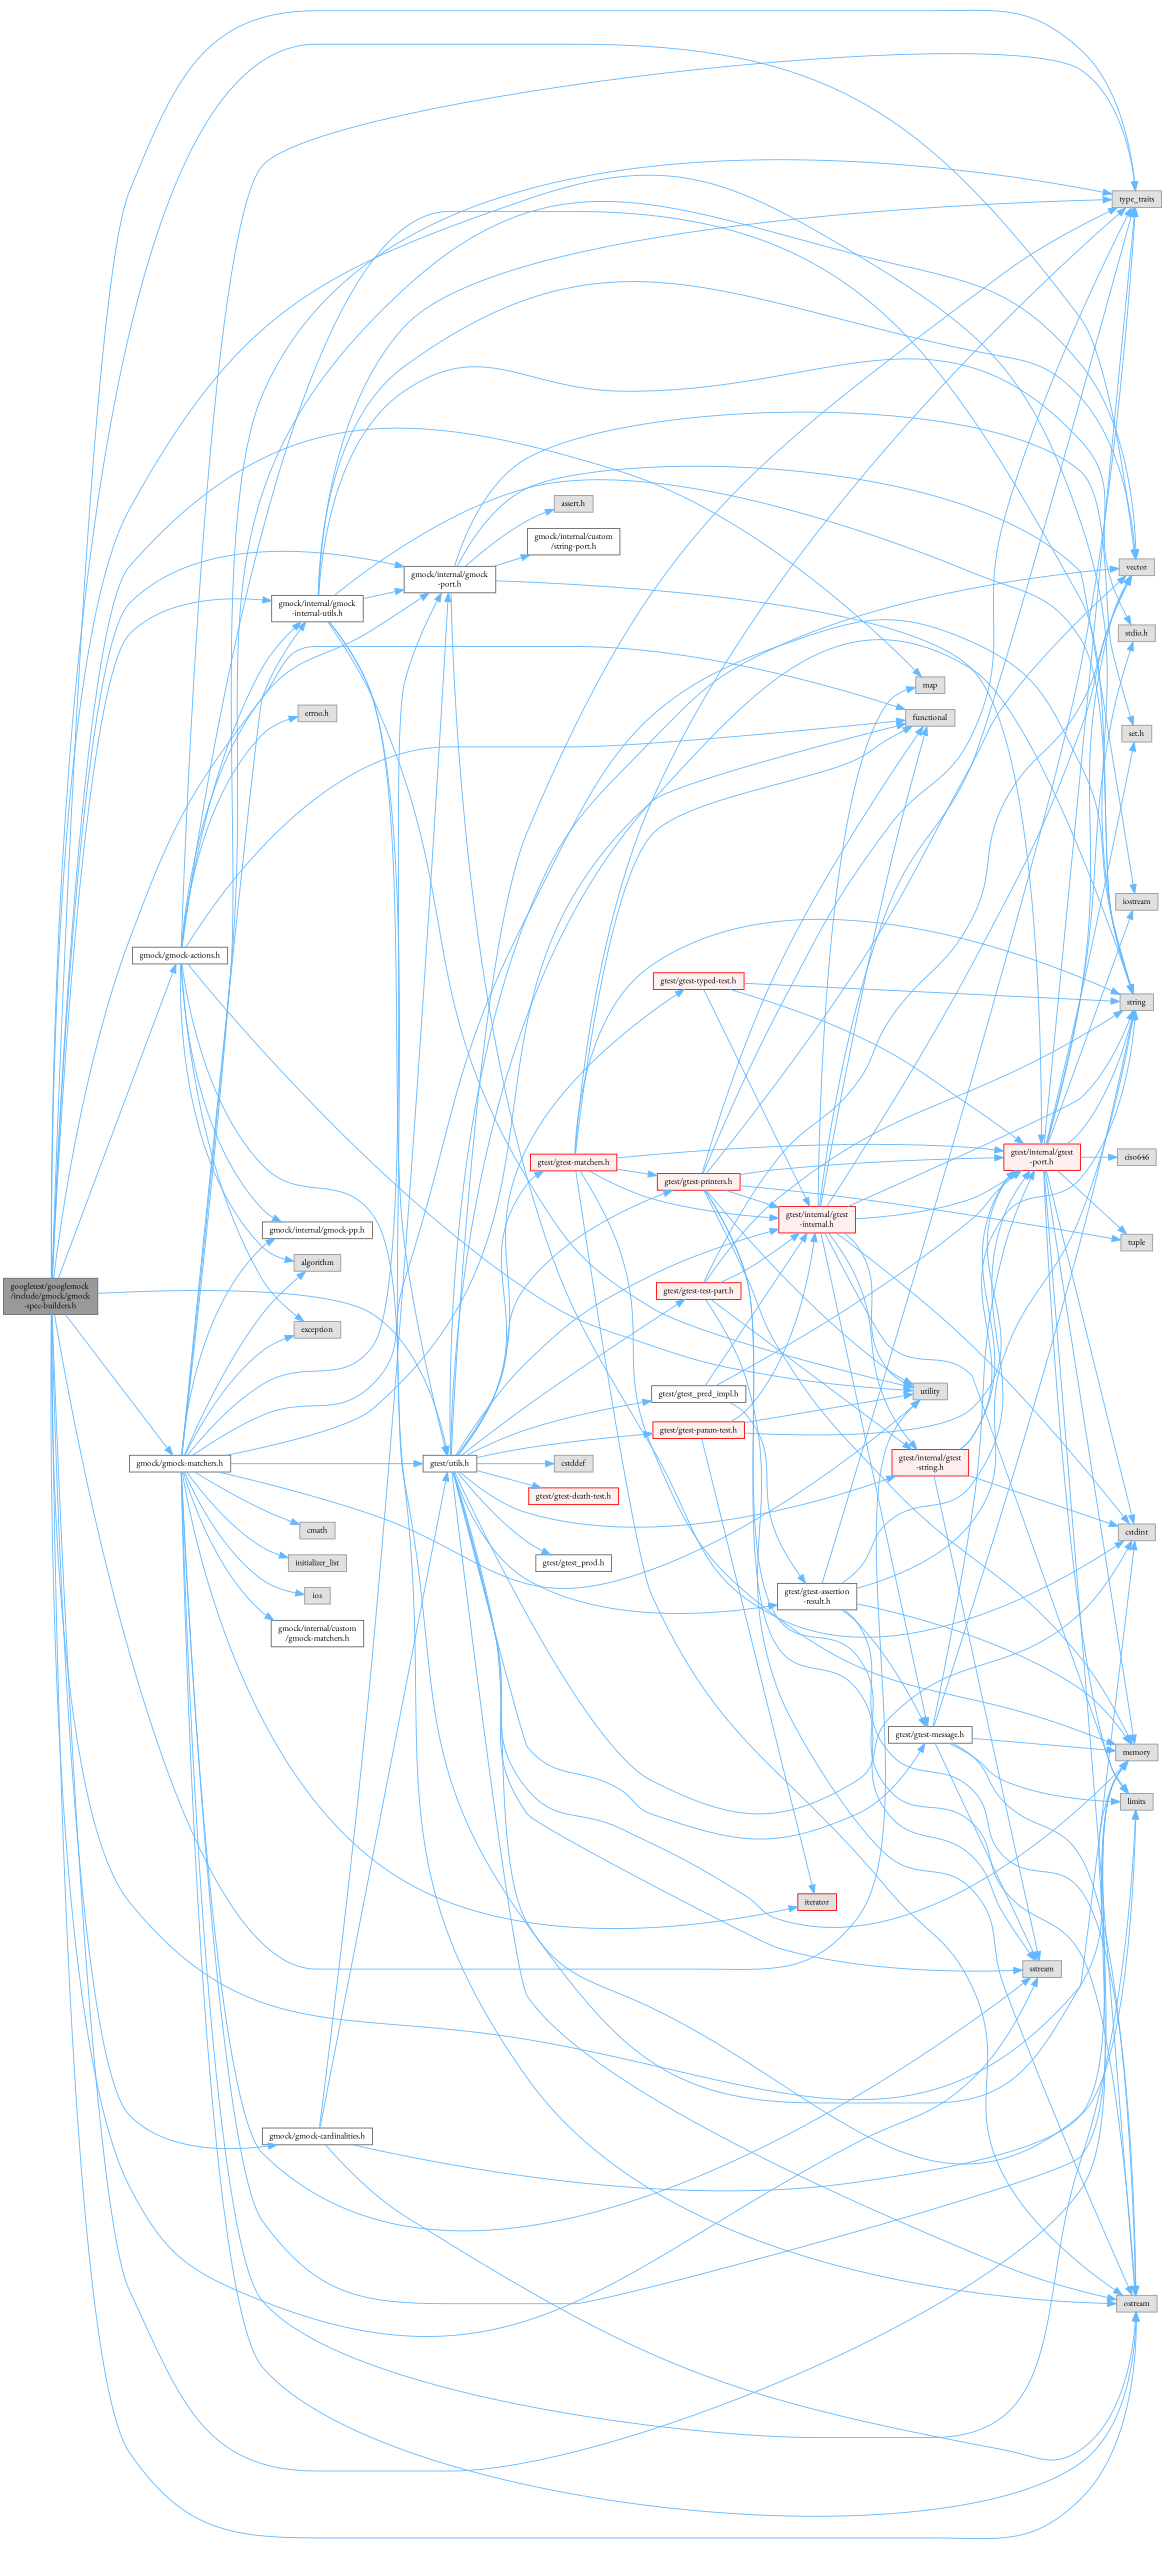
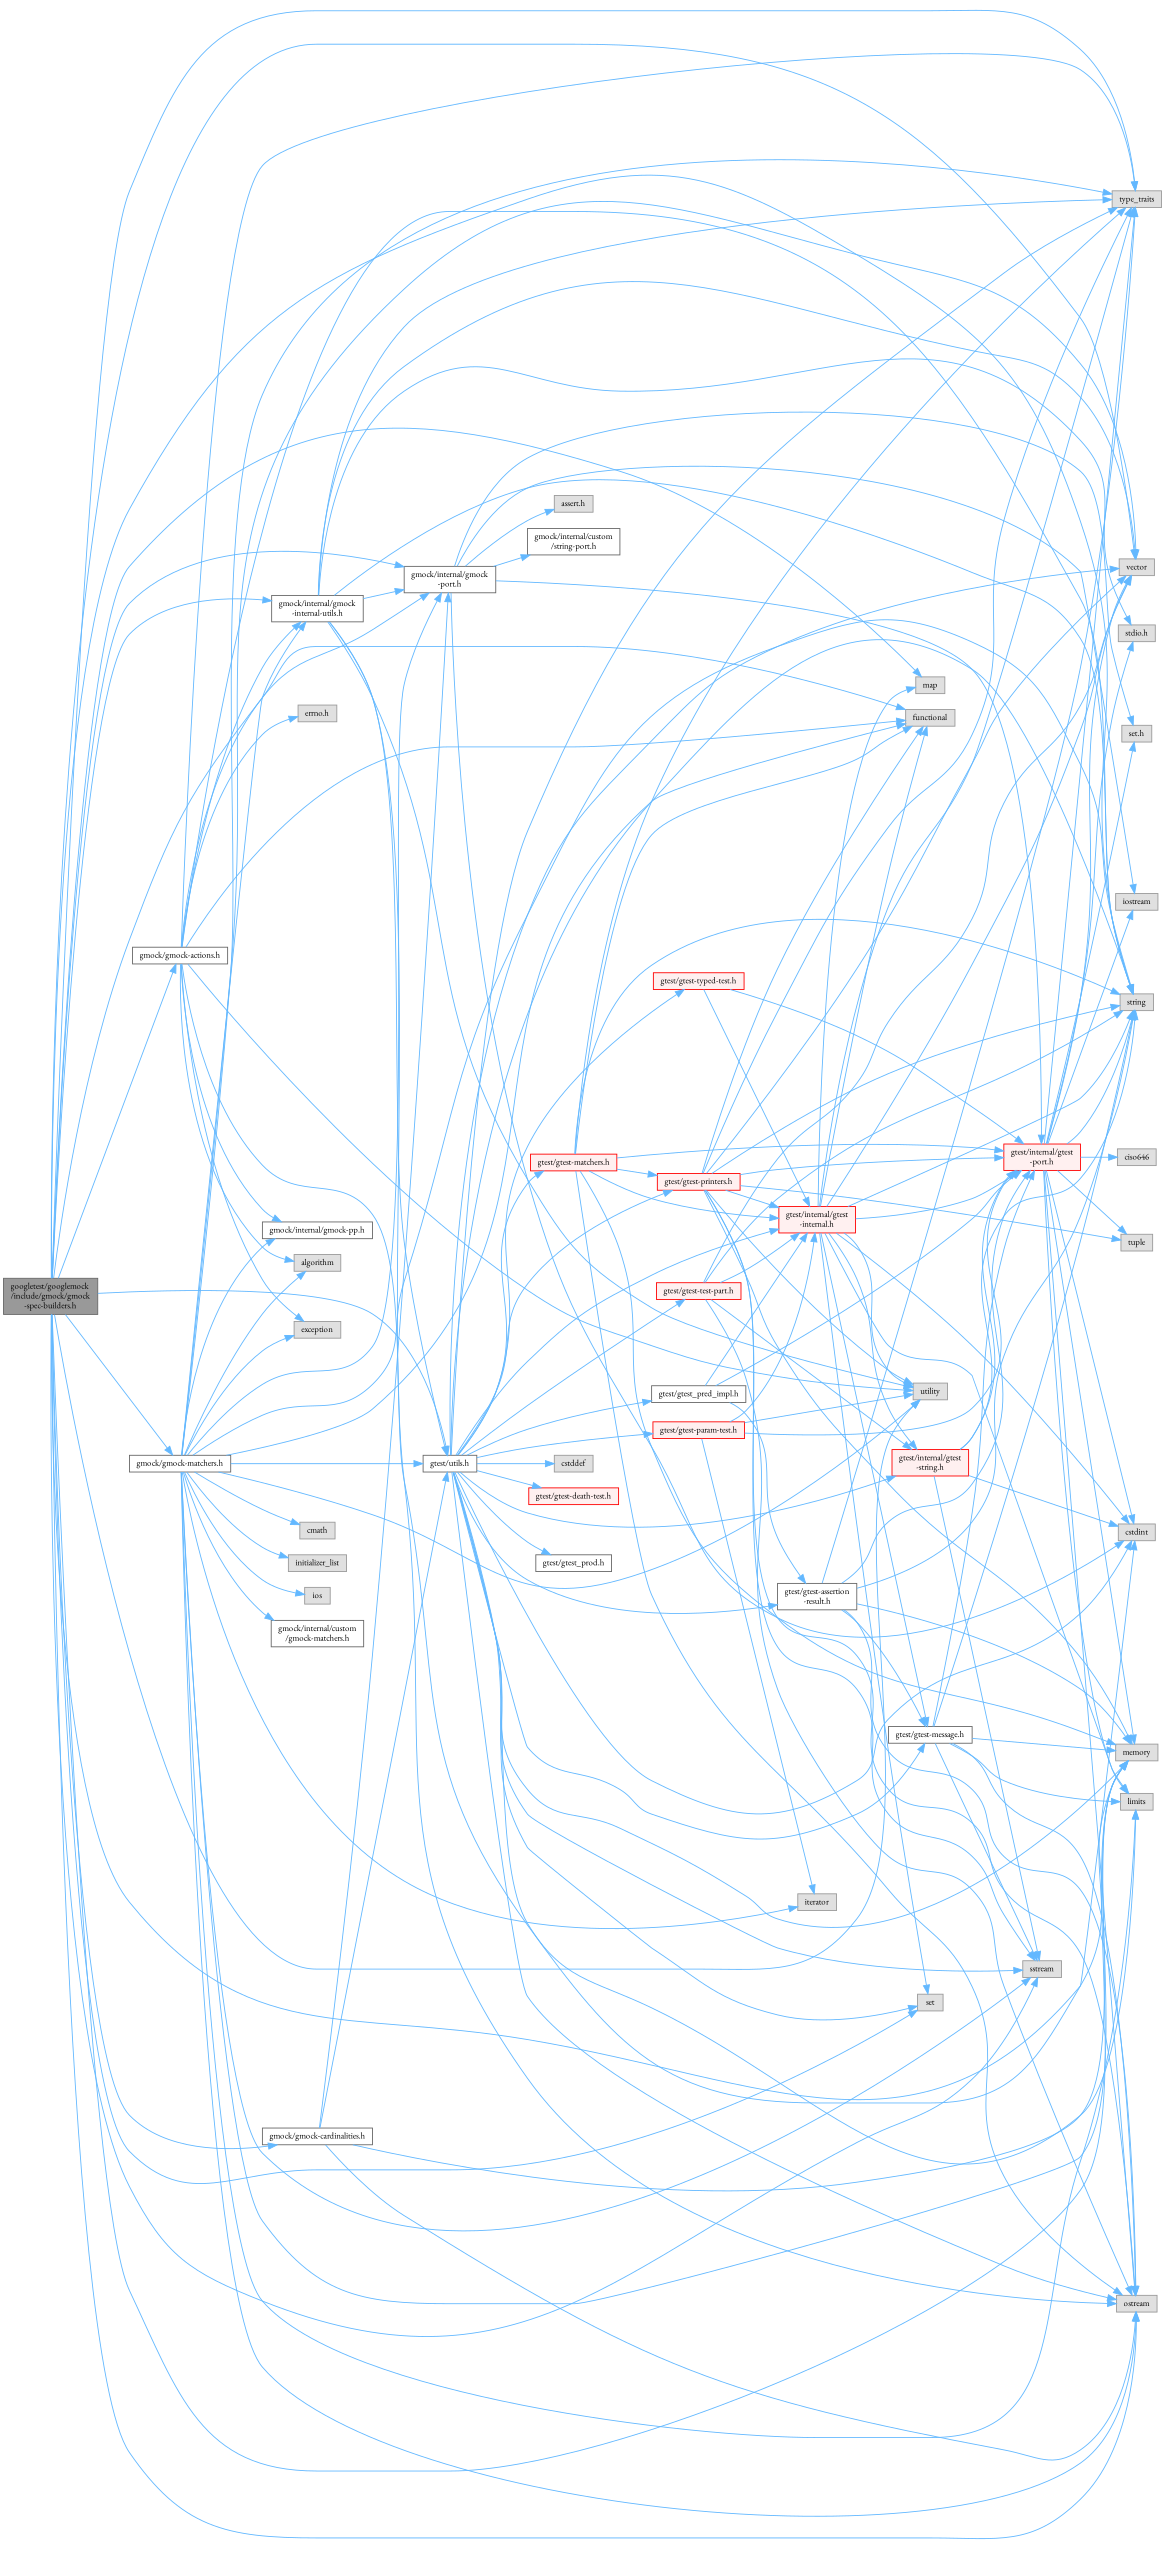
edge "gtest/gtest-typed-test.h" -> "string": now "gtest/gtest-printers.h" -> "string"
node "iterator": color red -> grey60
node "set": added
